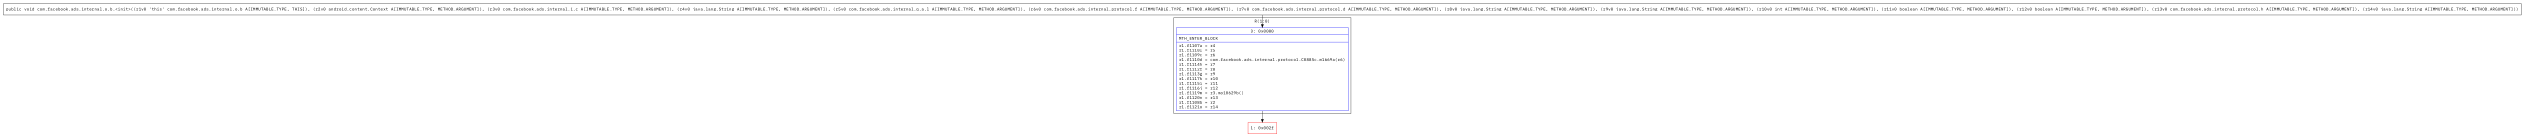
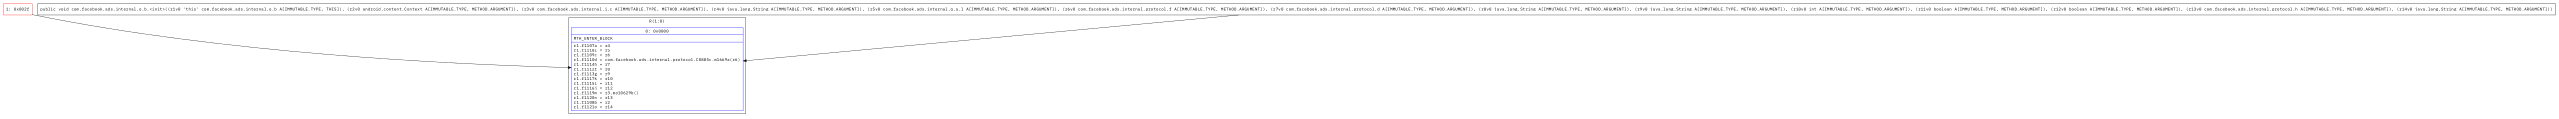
edge "0: 0x0000" -> "1: 0x002f": reversed
